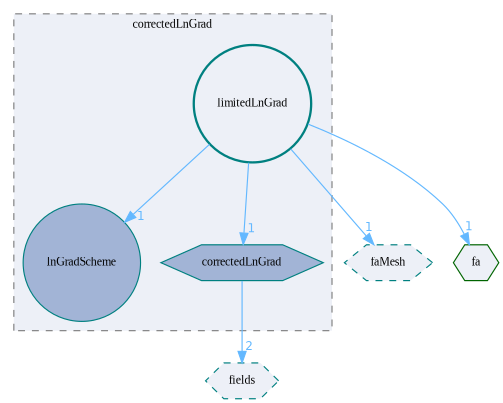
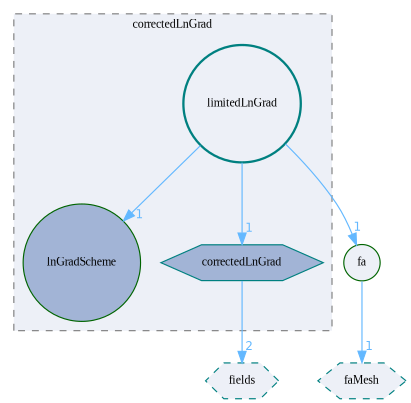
edge "limitedLnGrad" -> "faMesh": now "fa" -> "faMesh"
node "lnGradScheme": color teal -> darkgreen
node "fa": shape hexagon -> circle
